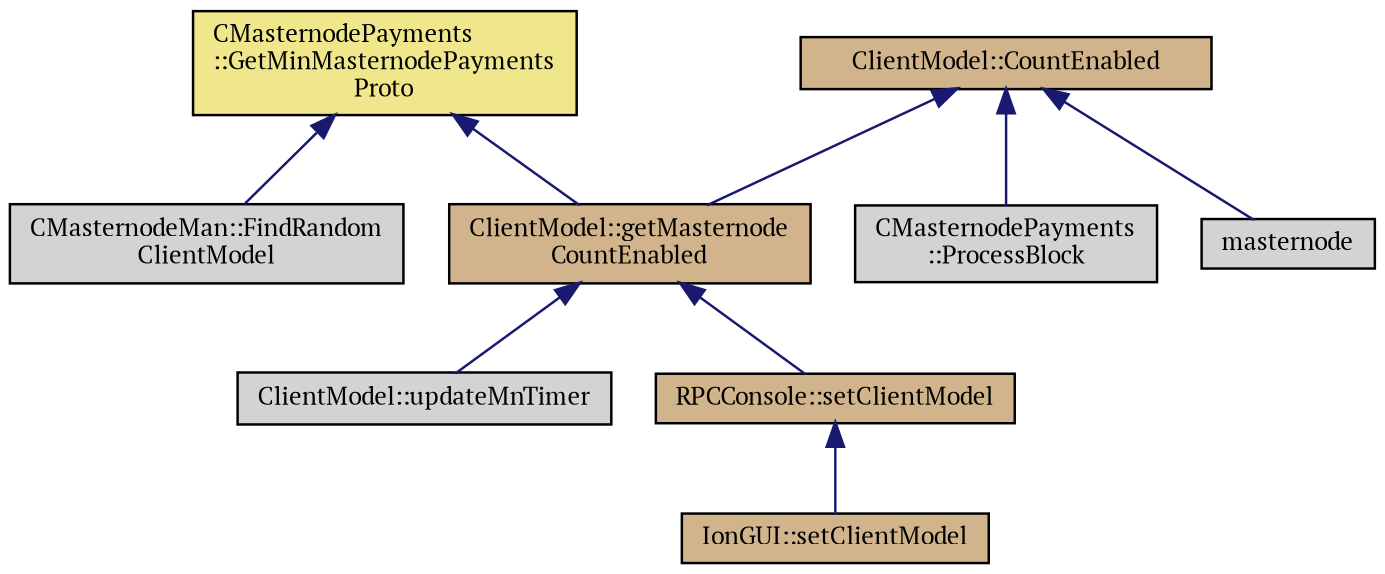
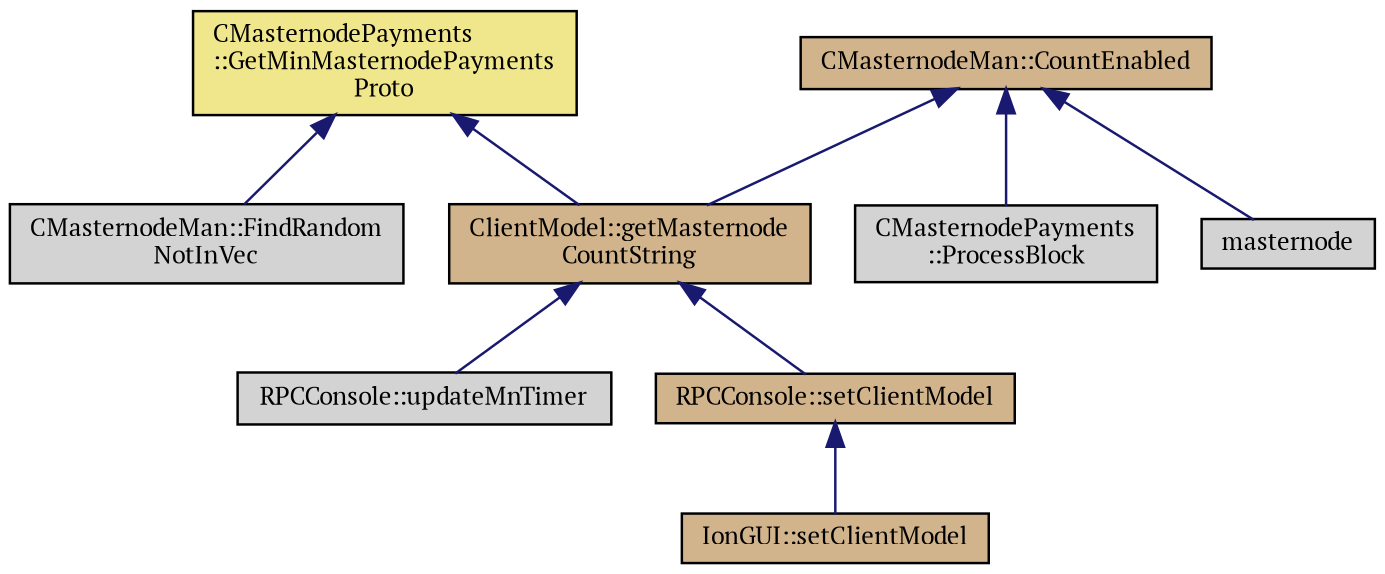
node "ClientModel::CountEnabled": label "ClientModel::CountEnabled" -> "CMasternodeMan::CountEnabled"
node "CMasternodeMan::FindRandom ClientModel": label "CMasternodeMan::FindRandom ClientModel" -> "CMasternodeMan::FindRandom NotInVec"
node "ClientModel::getMasternode CountEnabled": label "ClientModel::getMasternode CountEnabled" -> "ClientModel::getMasternode CountString"
node "ClientModel::updateMnTimer": label "ClientModel::updateMnTimer" -> "RPCConsole::updateMnTimer"
